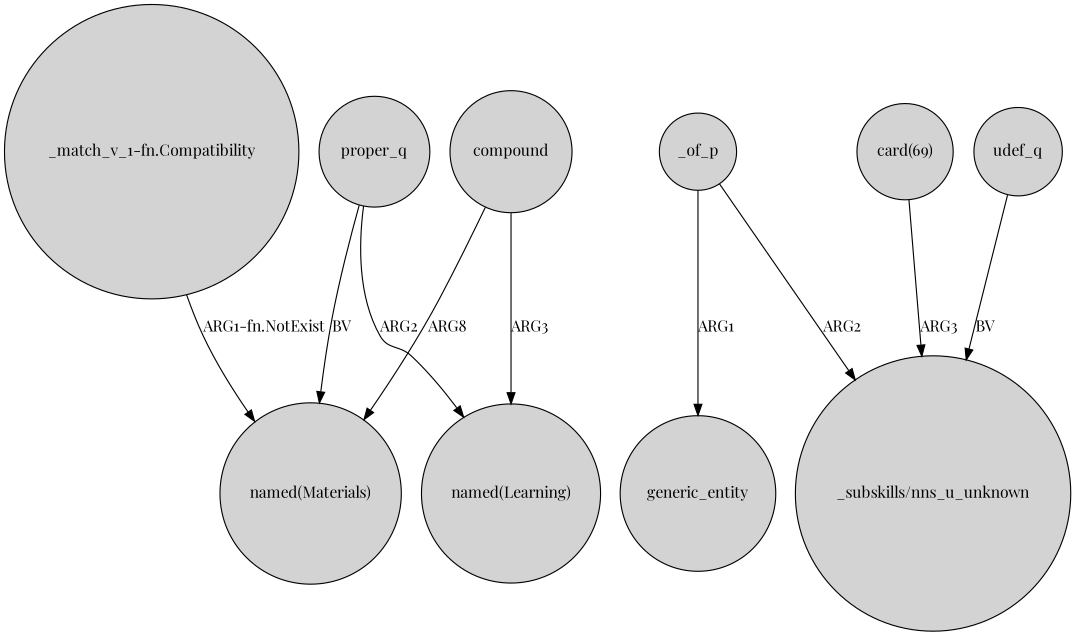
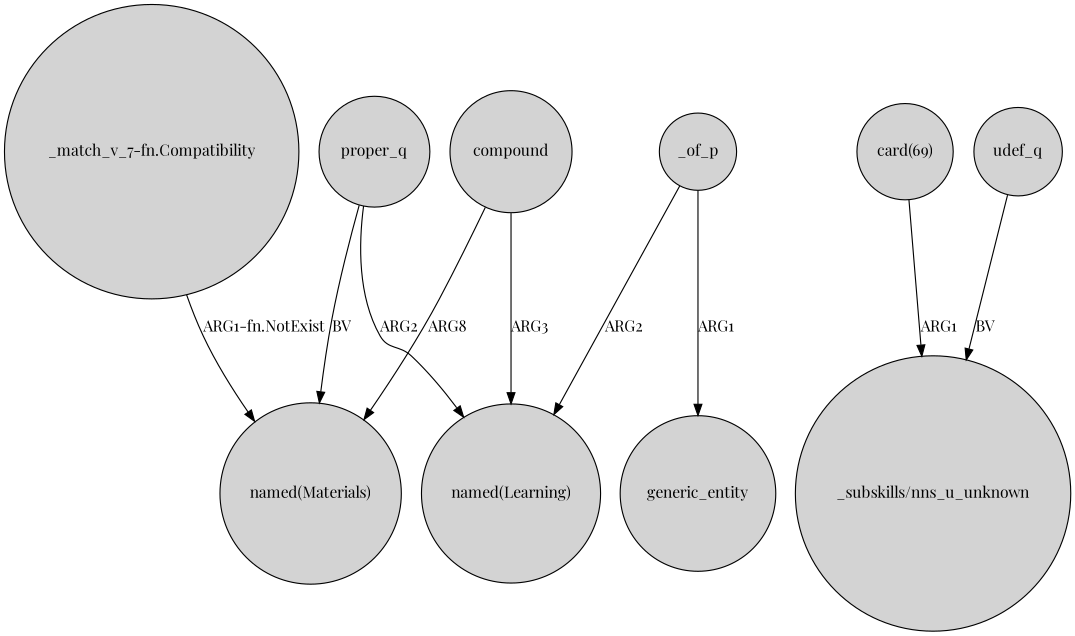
node "_match_v_1-fn.Compatibility": label "_match_v_1-fn.Compatibility" -> "_match_v_7-fn.Compatibility"
edge "_of_p" -> "_subskills/nns_u_unknown": now "_of_p" -> "named(Learning)"
edge "card(69)" -> "_subskills/nns_u_unknown": label "ARG3" -> "ARG1"
